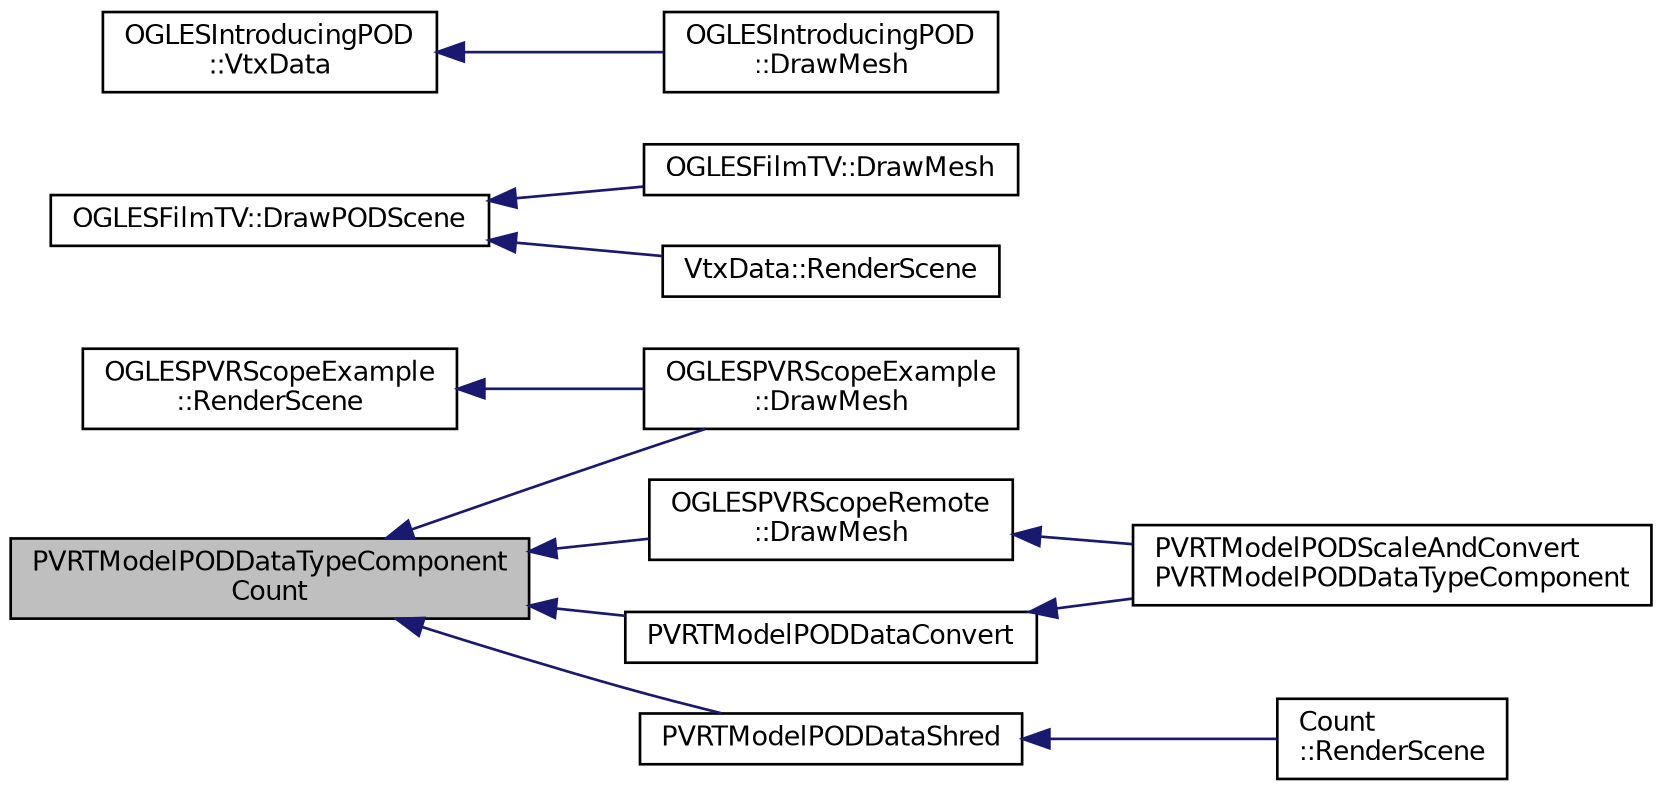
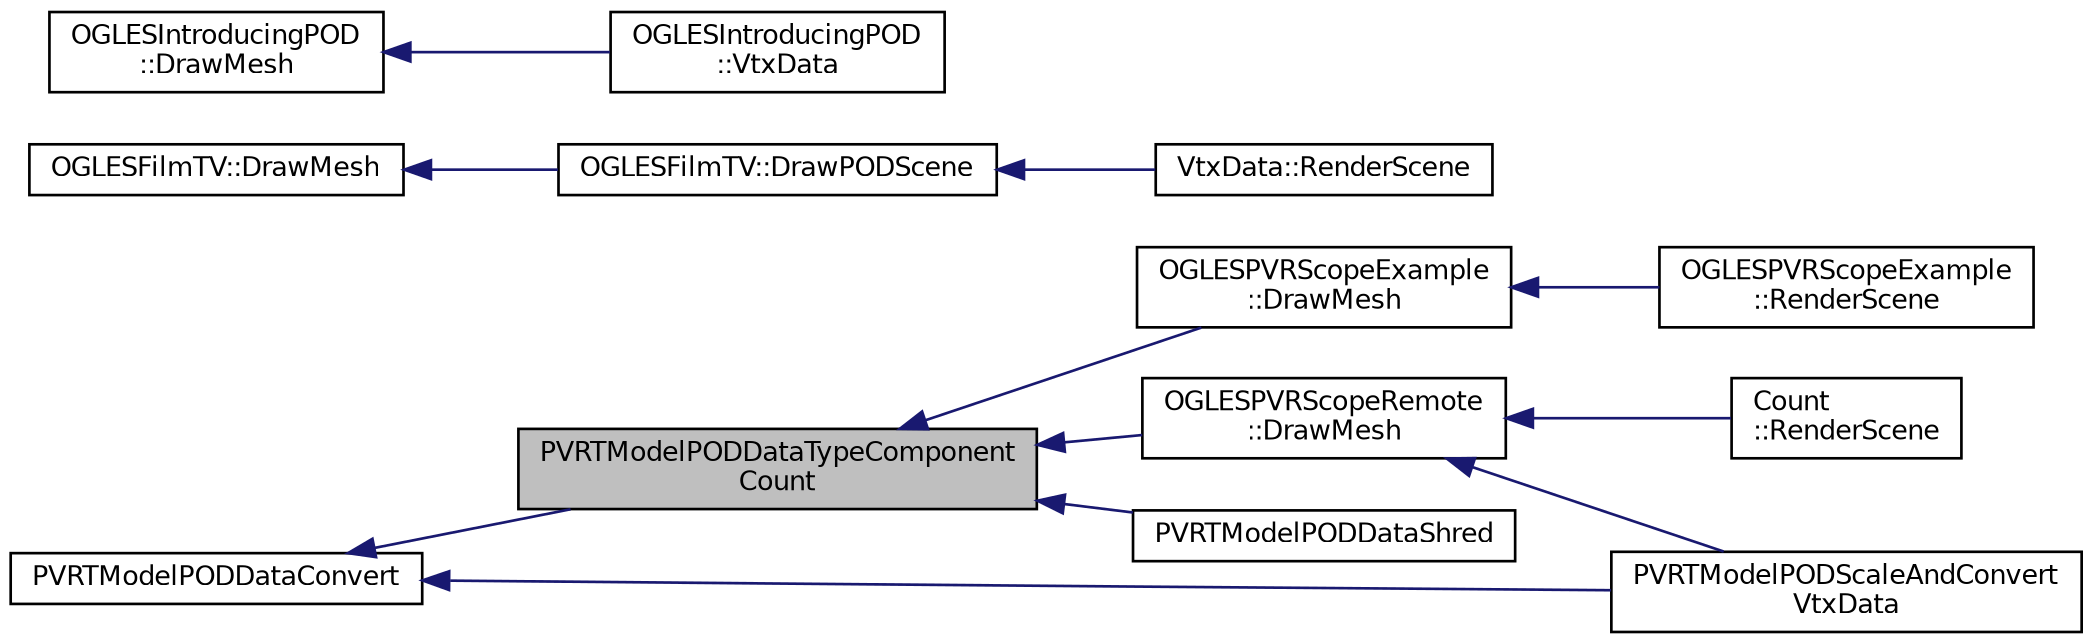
edge "OGLESIntroducingPOD ::DrawMesh" -> "OGLESIntroducingPOD ::VtxData": reversed
edge "OGLESFilmTV::DrawMesh" -> "OGLESFilmTV::DrawPODScene": reversed
edge "OGLESPVRScopeExample ::DrawMesh" -> "OGLESPVRScopeExample ::RenderScene": reversed
node "PVRTModelPODScaleAndConvert PVRTModelPODDataTypeComponent": label "PVRTModelPODScaleAndConvert PVRTModelPODDataTypeComponent" -> "PVRTModelPODScaleAndConvert VtxData"
edge "PVRTModelPODDataConvert" -> "PVRTModelPODDataTypeComponent Count": reversed
edge "Count ::RenderScene" -> "PVRTModelPODDataShred": now "Count ::RenderScene" -> "OGLESPVRScopeRemote ::DrawMesh"
